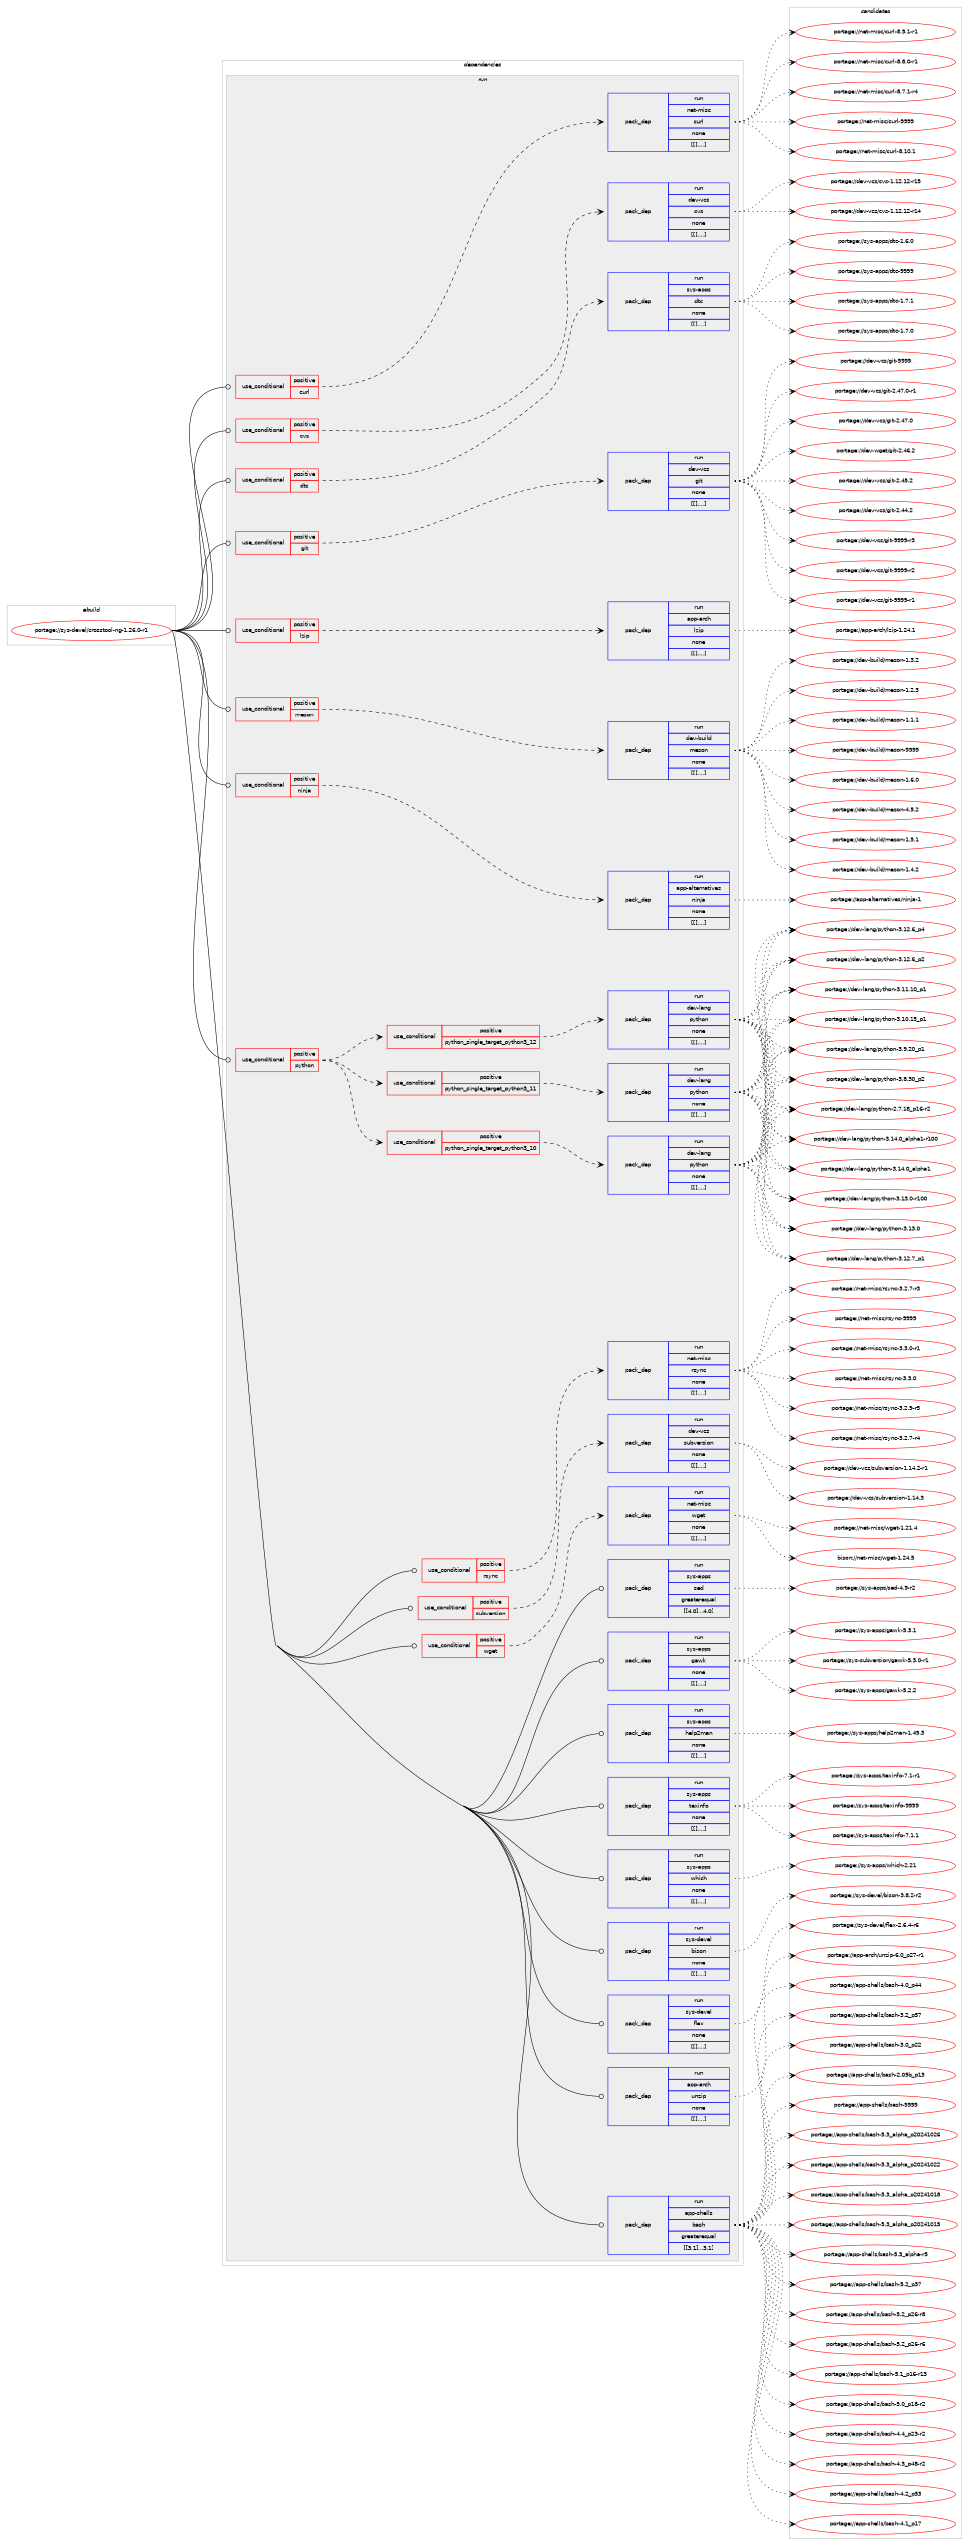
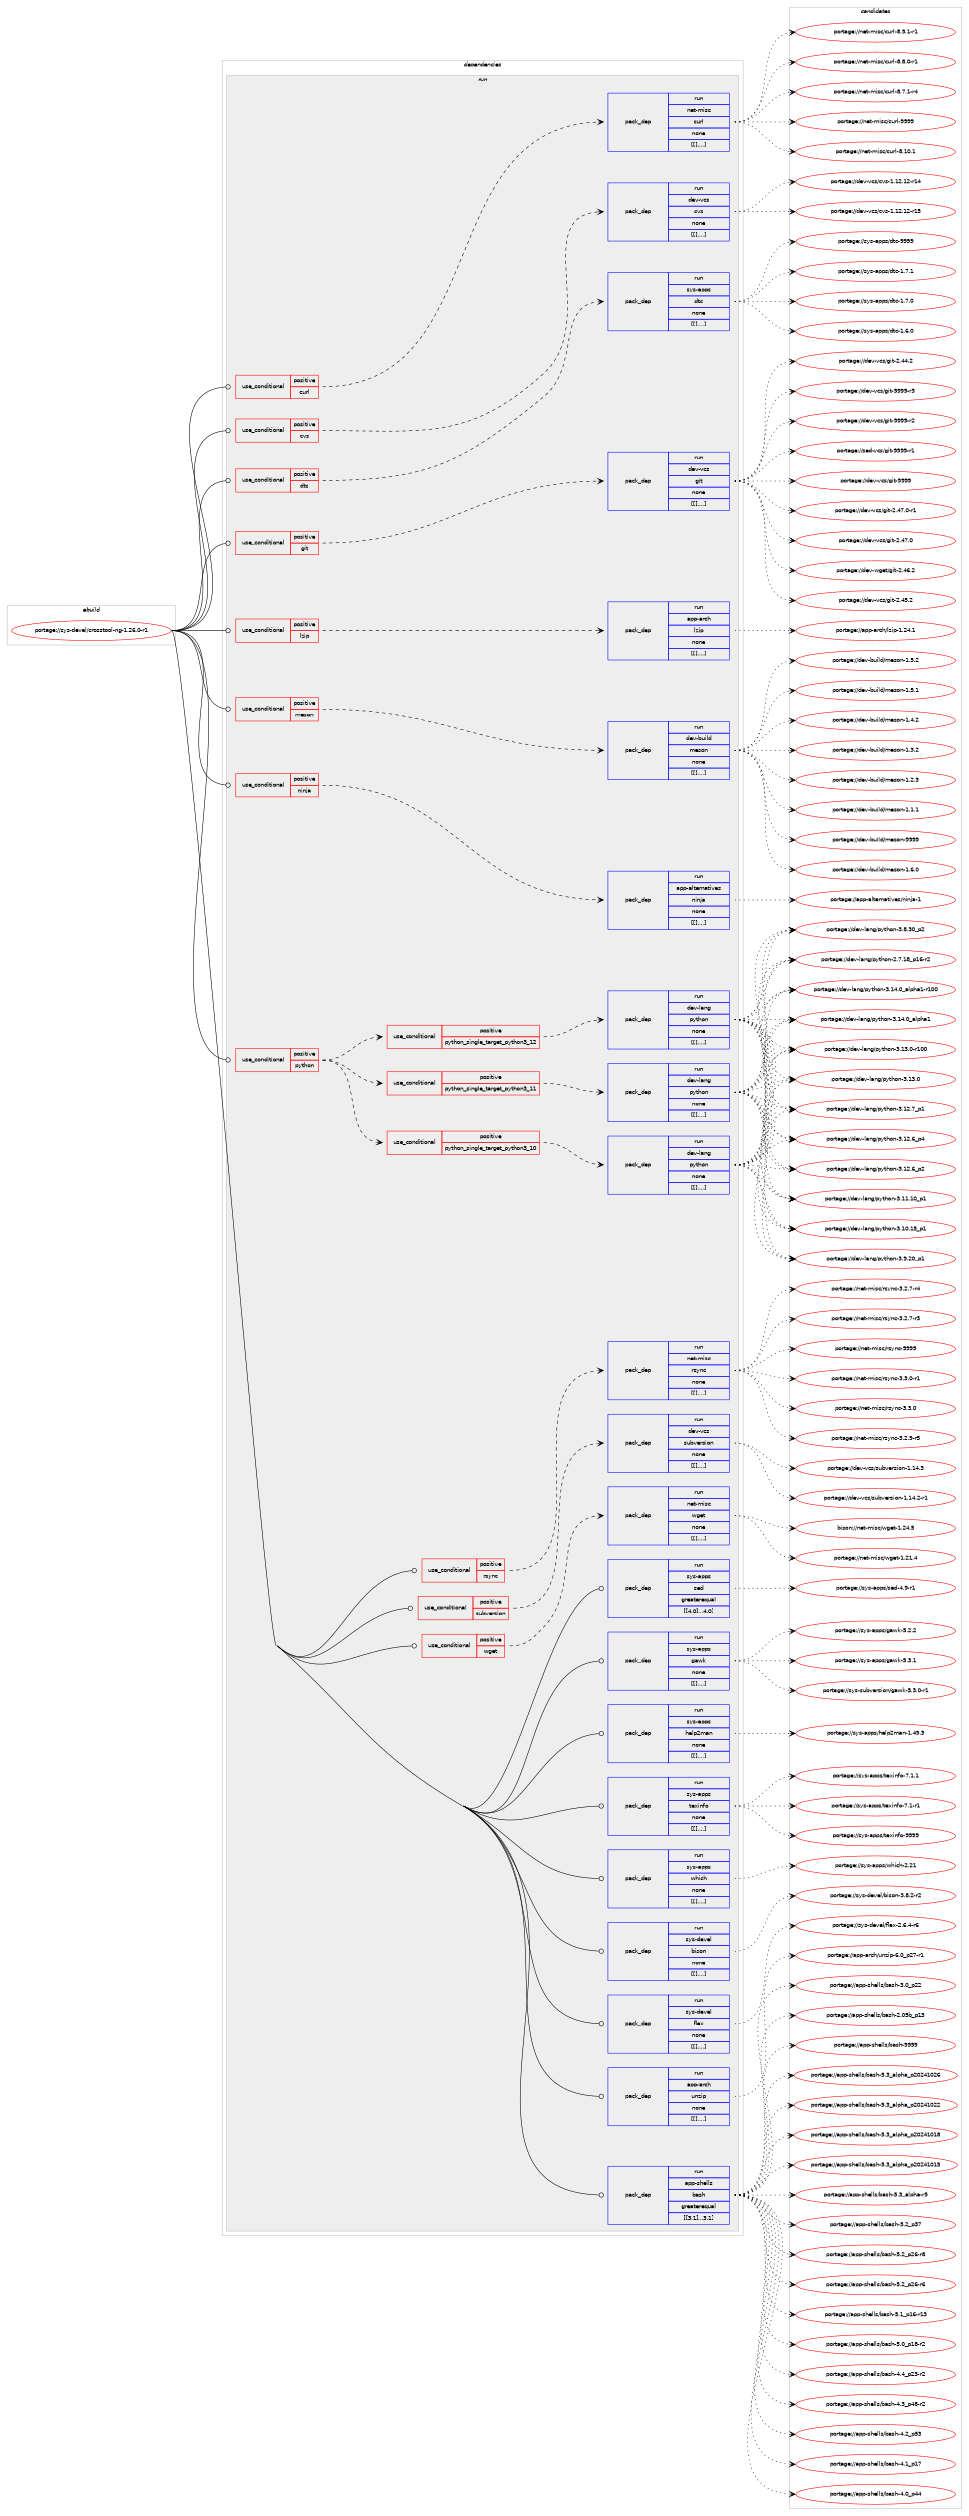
node "portage://dev-vcs/git-9999-r1": label "portage://dev-vcs/git-9999-r1" -> "portage://sed-vcs/git-9999-r1"
node "portage://dev-build/meson-4.5.2": label "portage://dev-build/meson-4.5.2" -> "portage://dev-build/meson-1.5.2"
node "portage://sys-apps/sed-4.9-r2": label "portage://sys-apps/sed-4.9-r2" -> "portage://sys-apps/sed-4.9-r1"
node "portage://app-shells/bash-3.2_p57": removed
